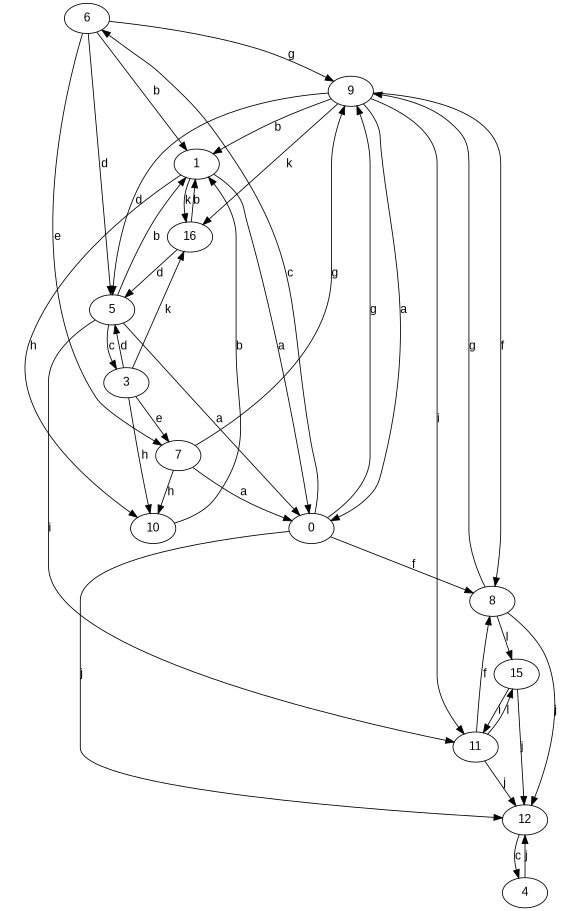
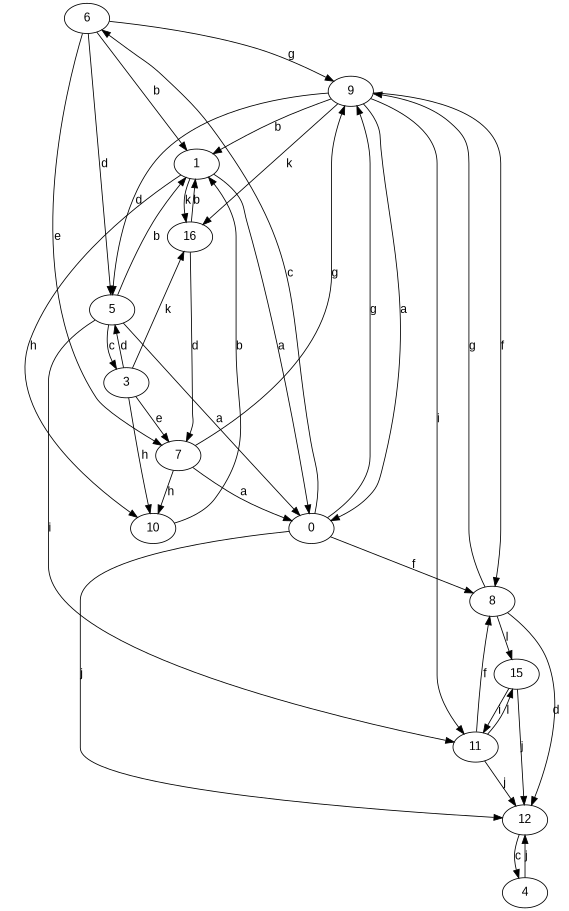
edge "16" -> "5": now "16" -> "7"
edge "8" -> "12": label "j" -> "d"
